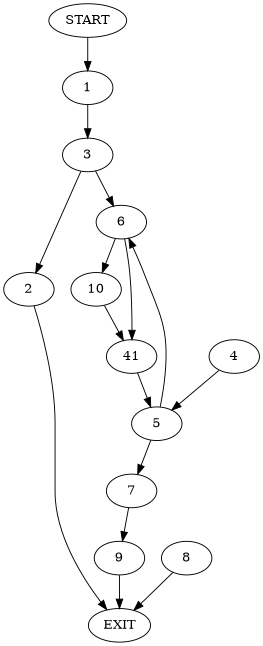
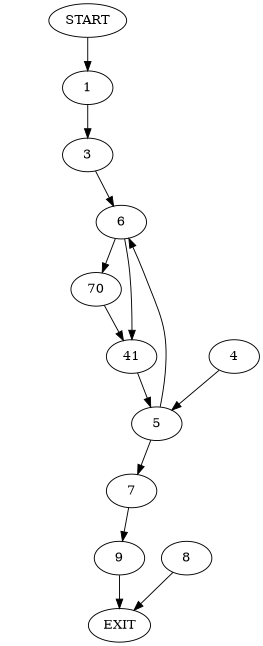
node "2": removed
node "10": label "10" -> "70"
